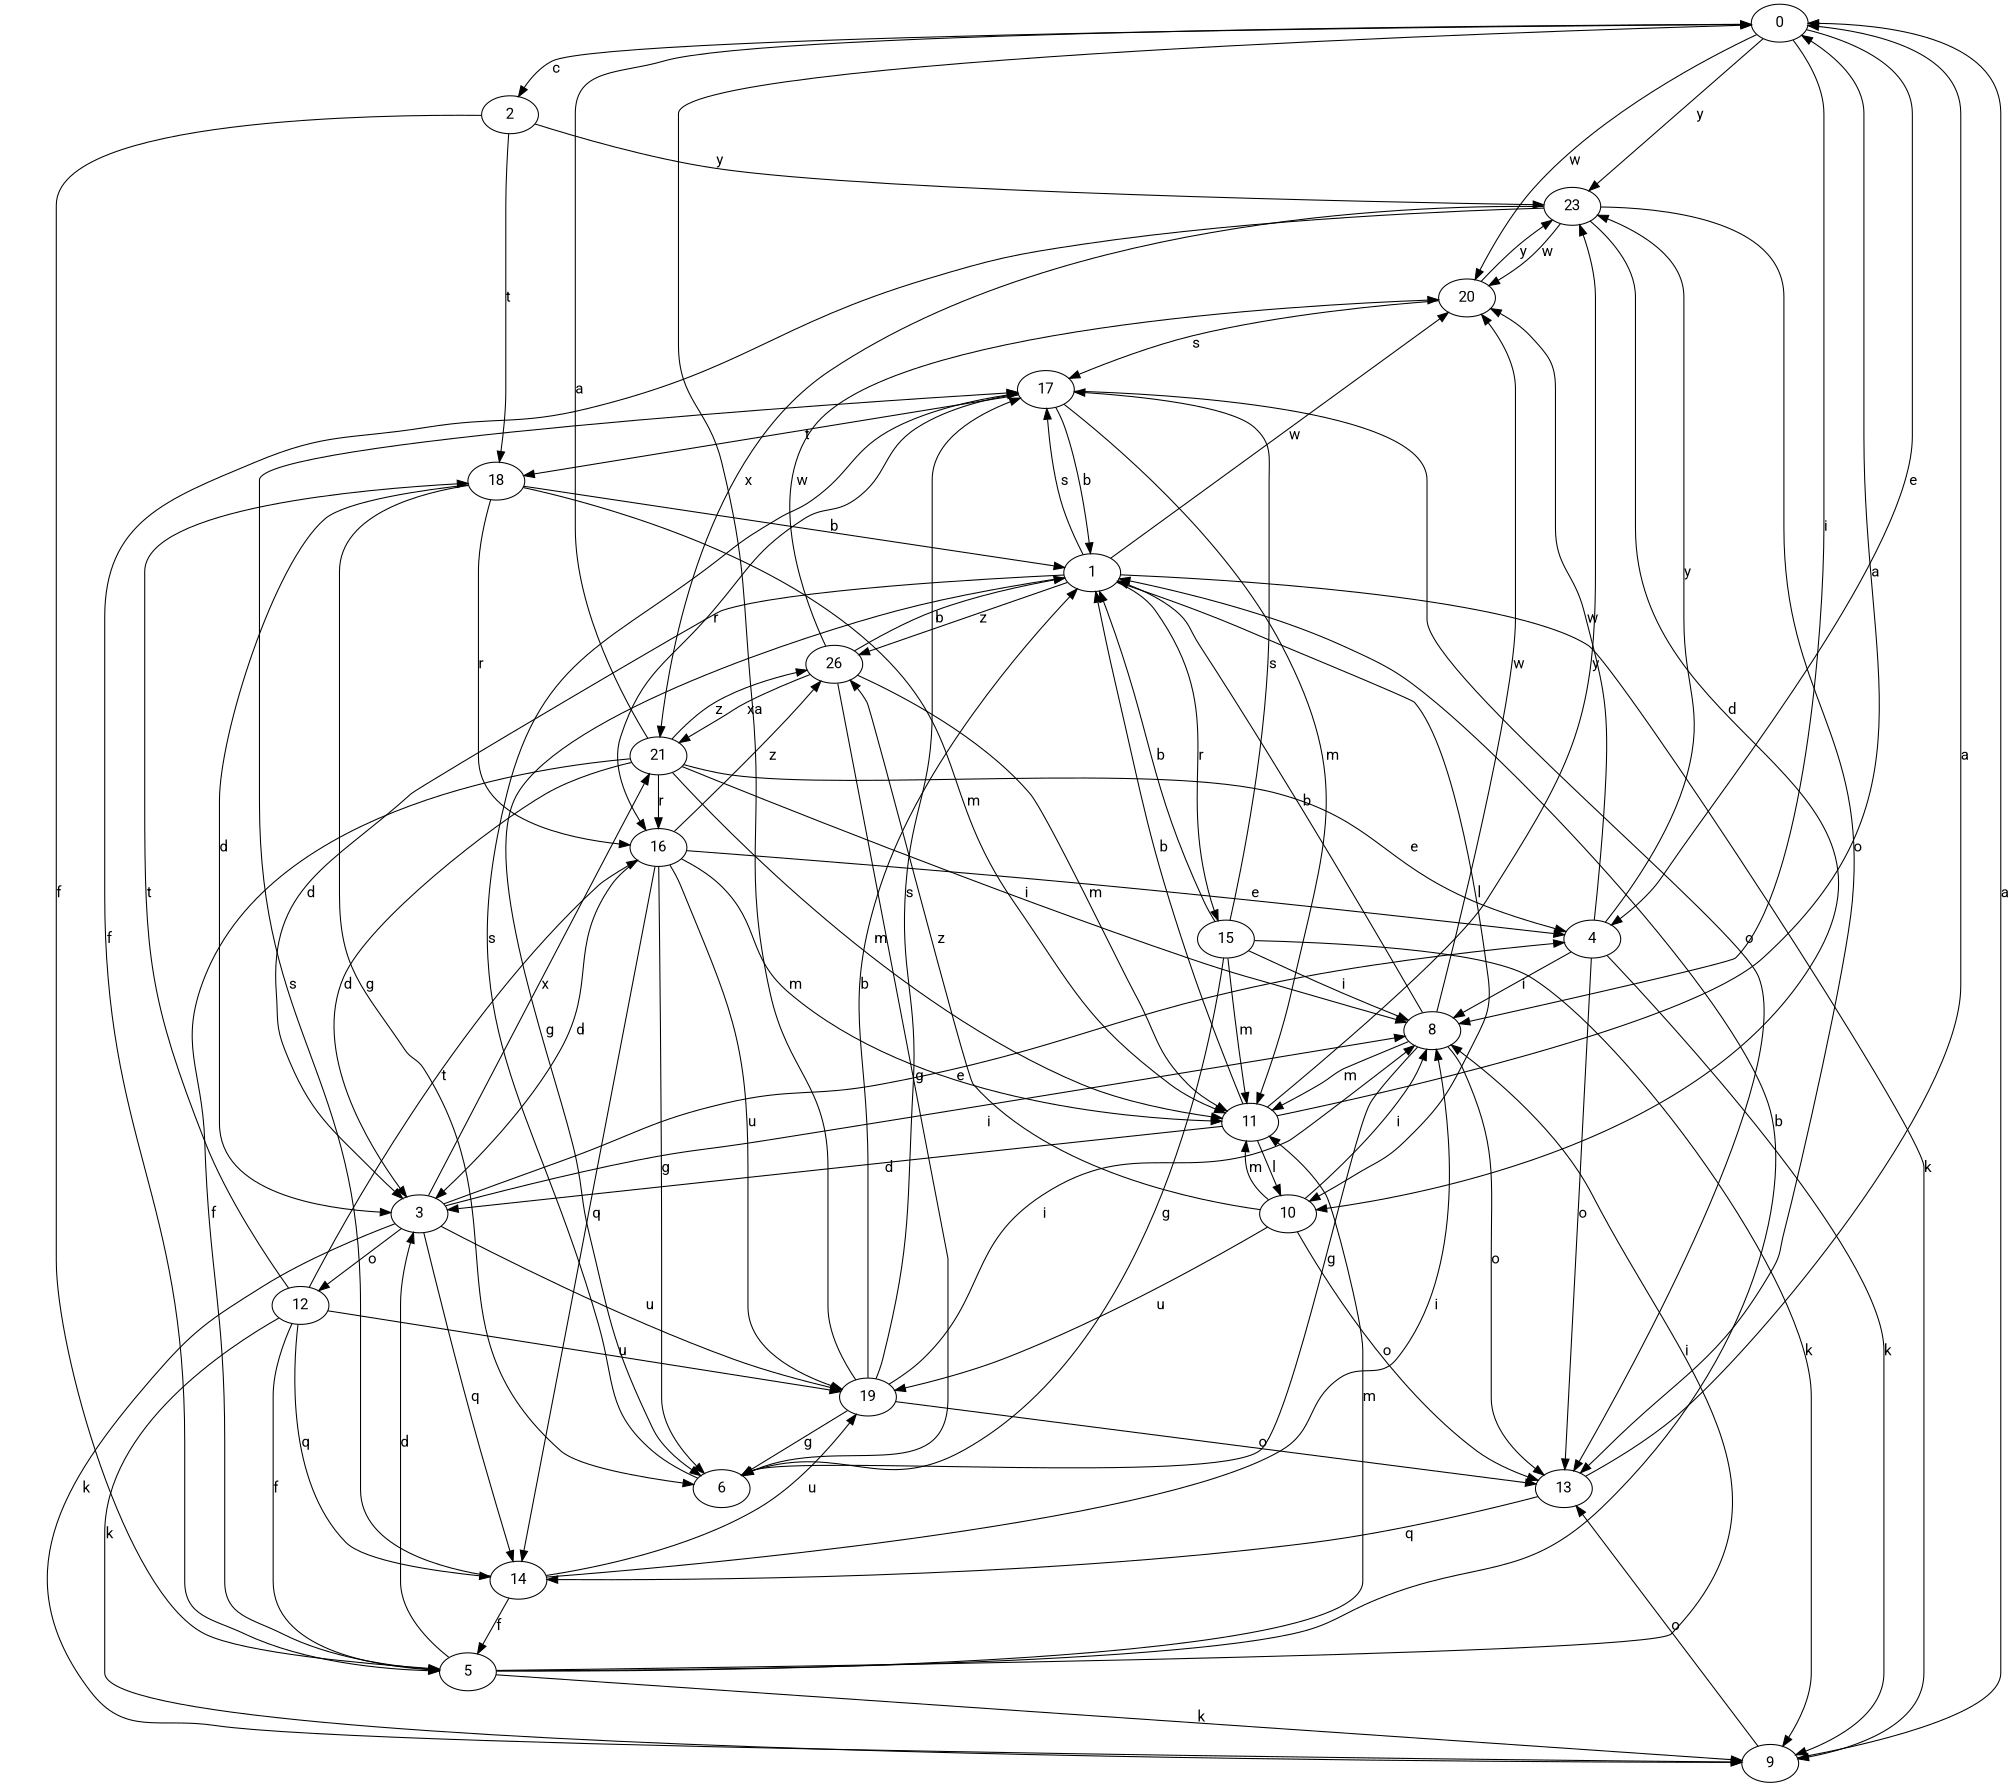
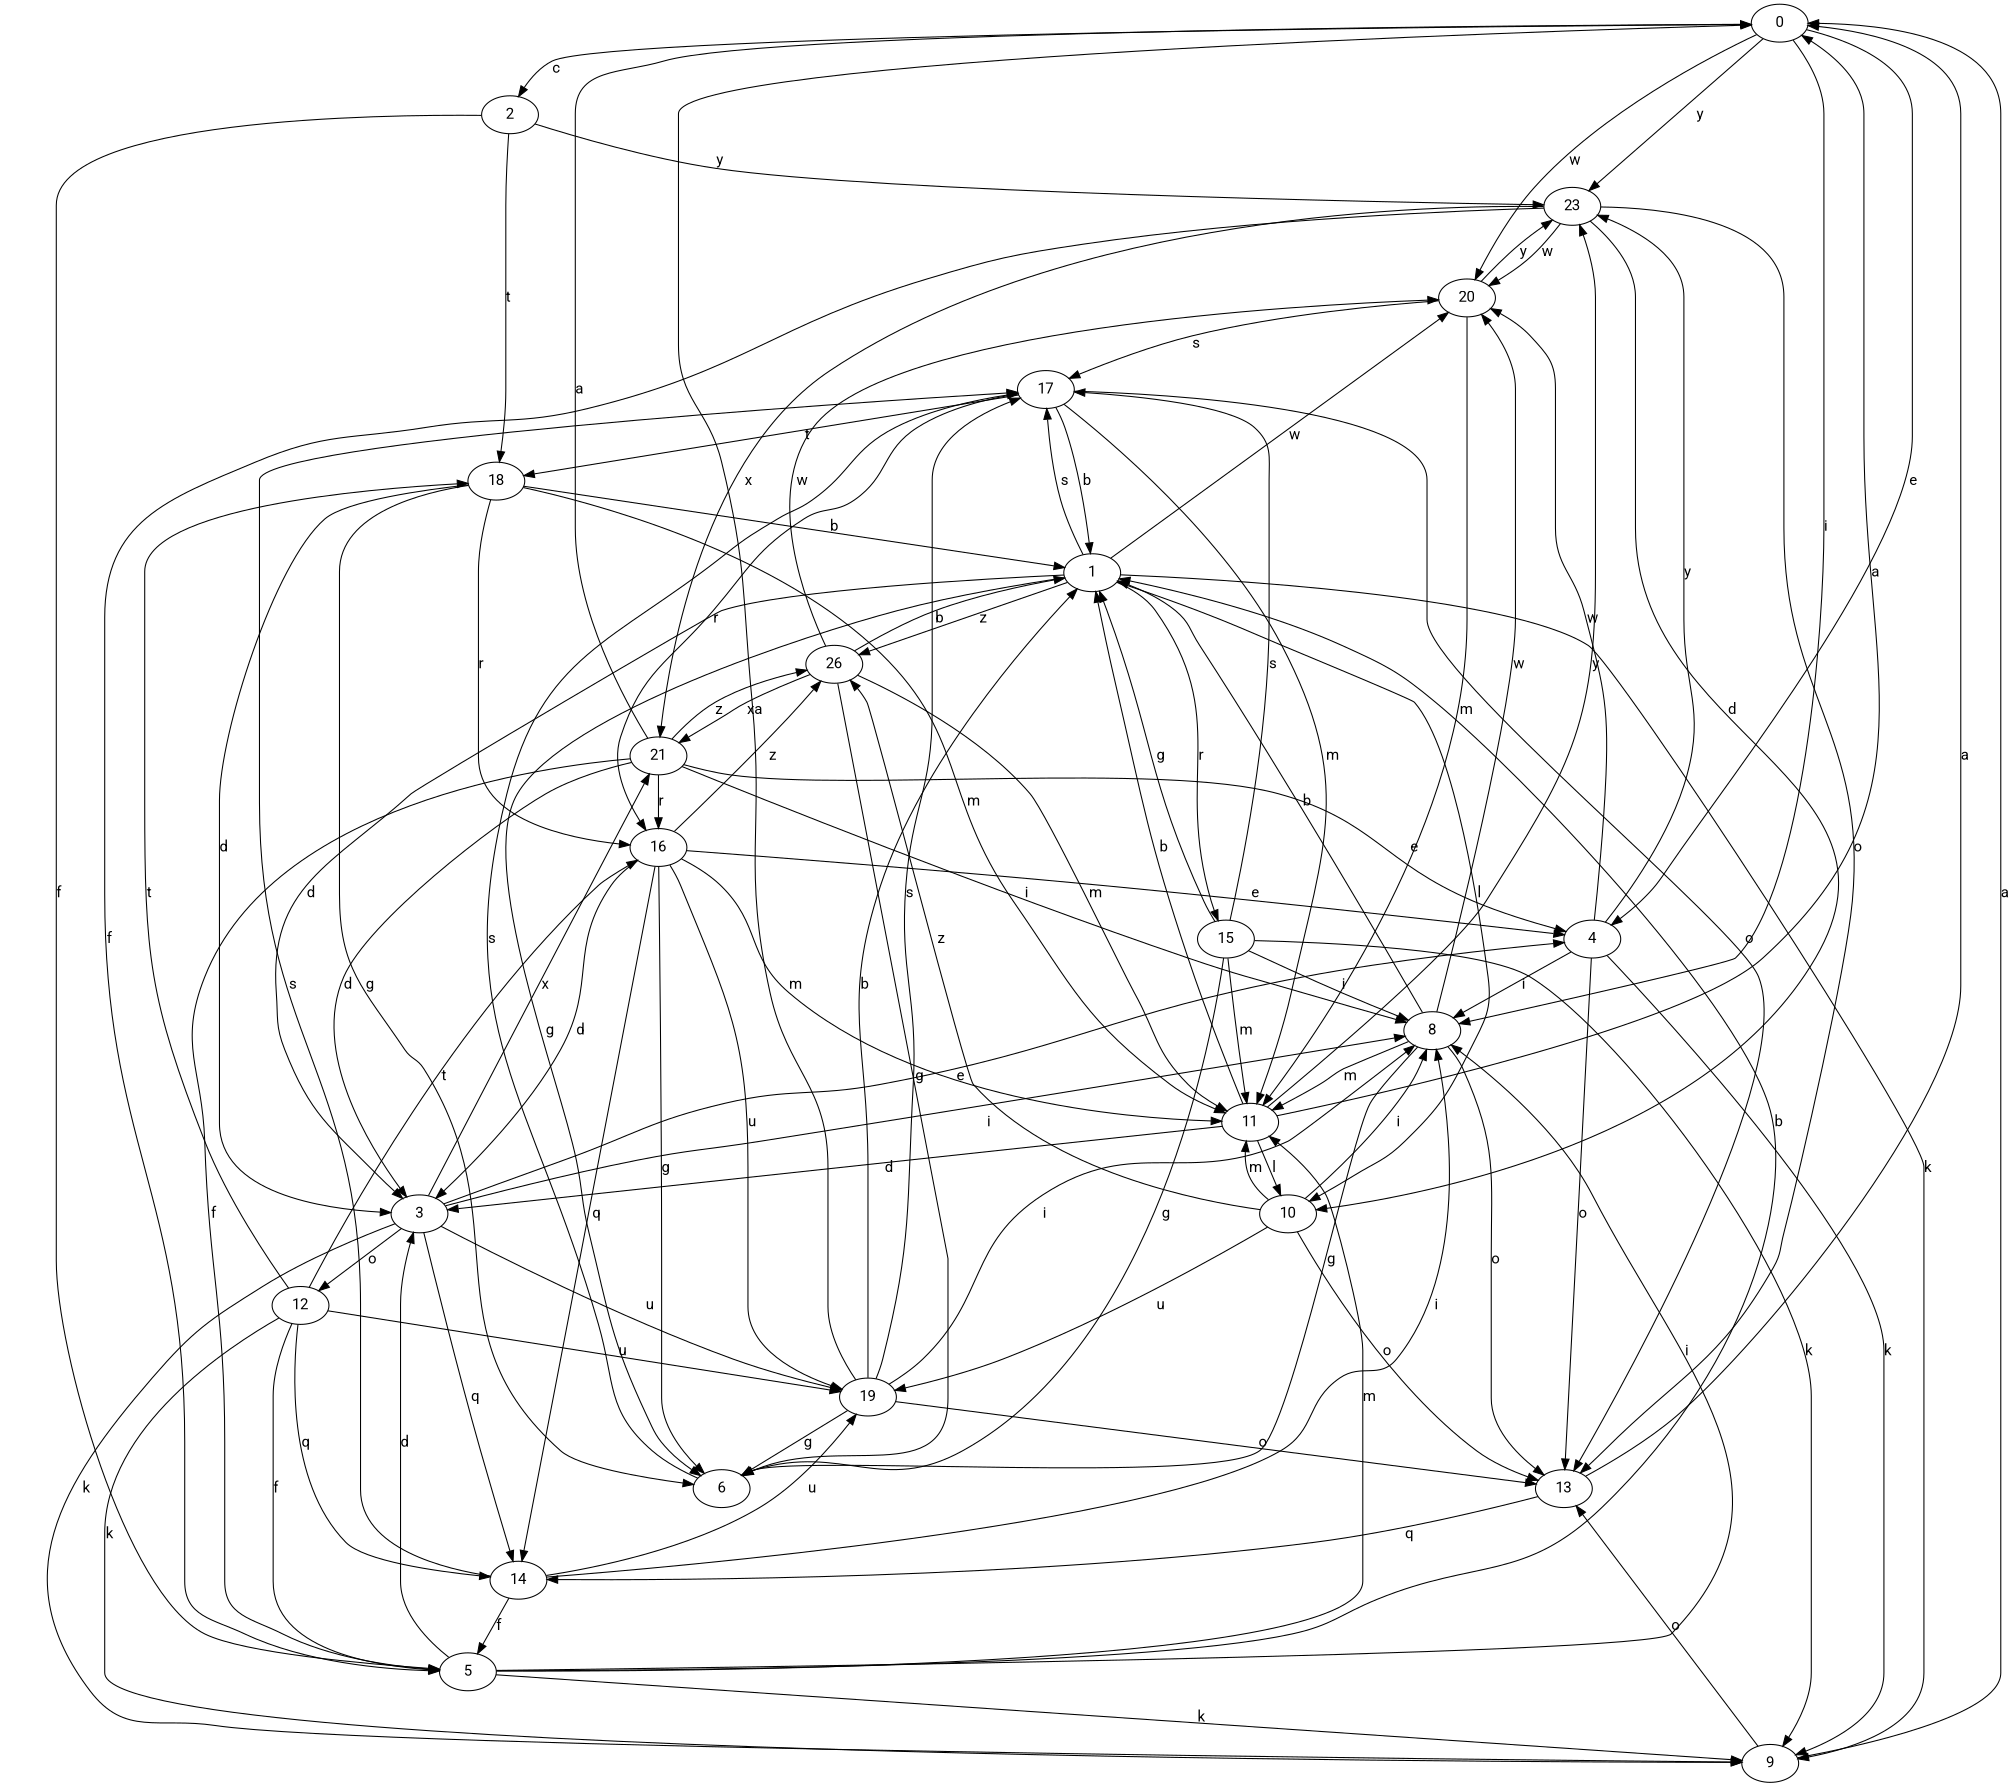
edge "15" -> "1": label "b" -> "g"
edge "21" -> "11": now "20" -> "11"
